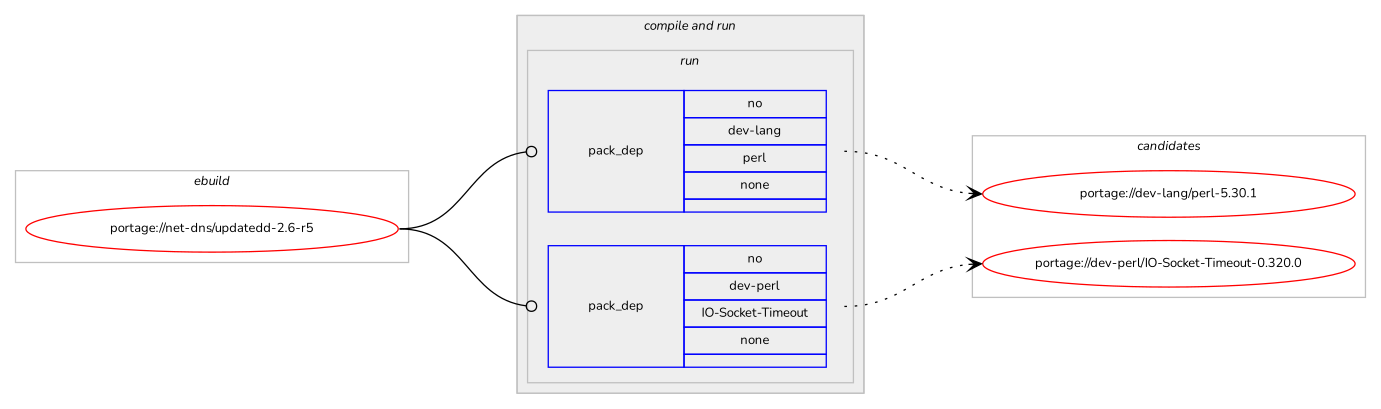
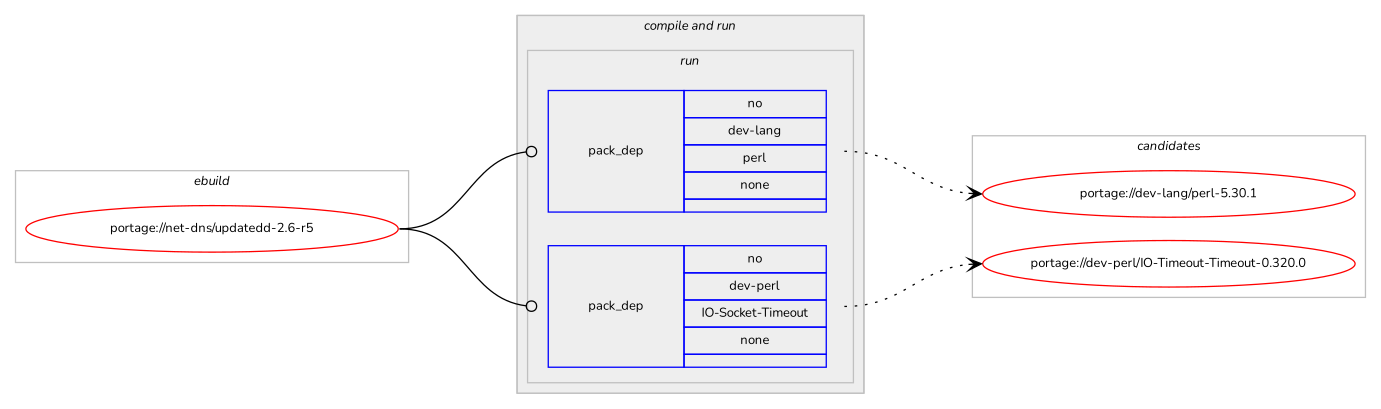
node "portage://dev-perl/IO-Socket-Timeout-0.320.0": label "portage://dev-perl/IO-Socket-Timeout-0.320.0" -> "portage://dev-perl/IO-Timeout-Timeout-0.320.0"
